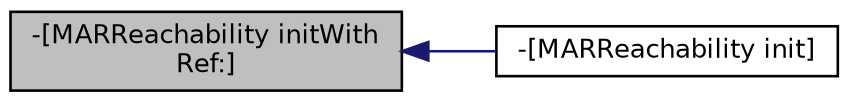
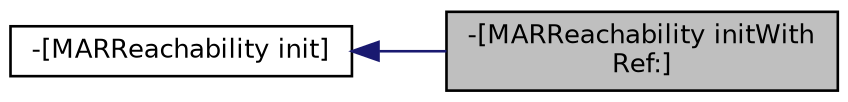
edge "-[MARReachability init]" -> "-[MARReachability initWith Ref:]": reversed
